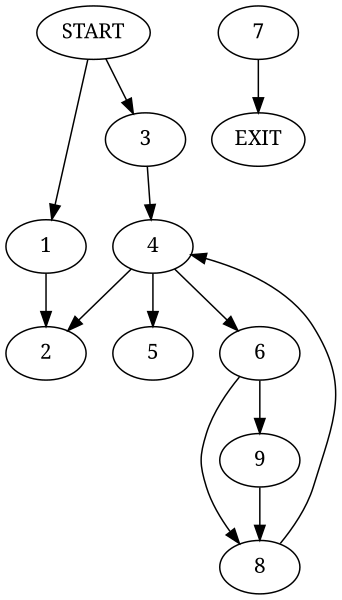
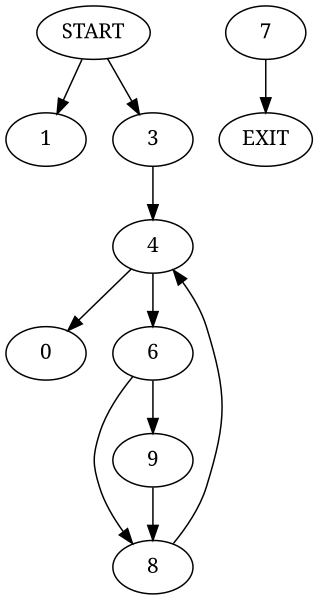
node "2": removed
node "5": label "5" -> "0"
